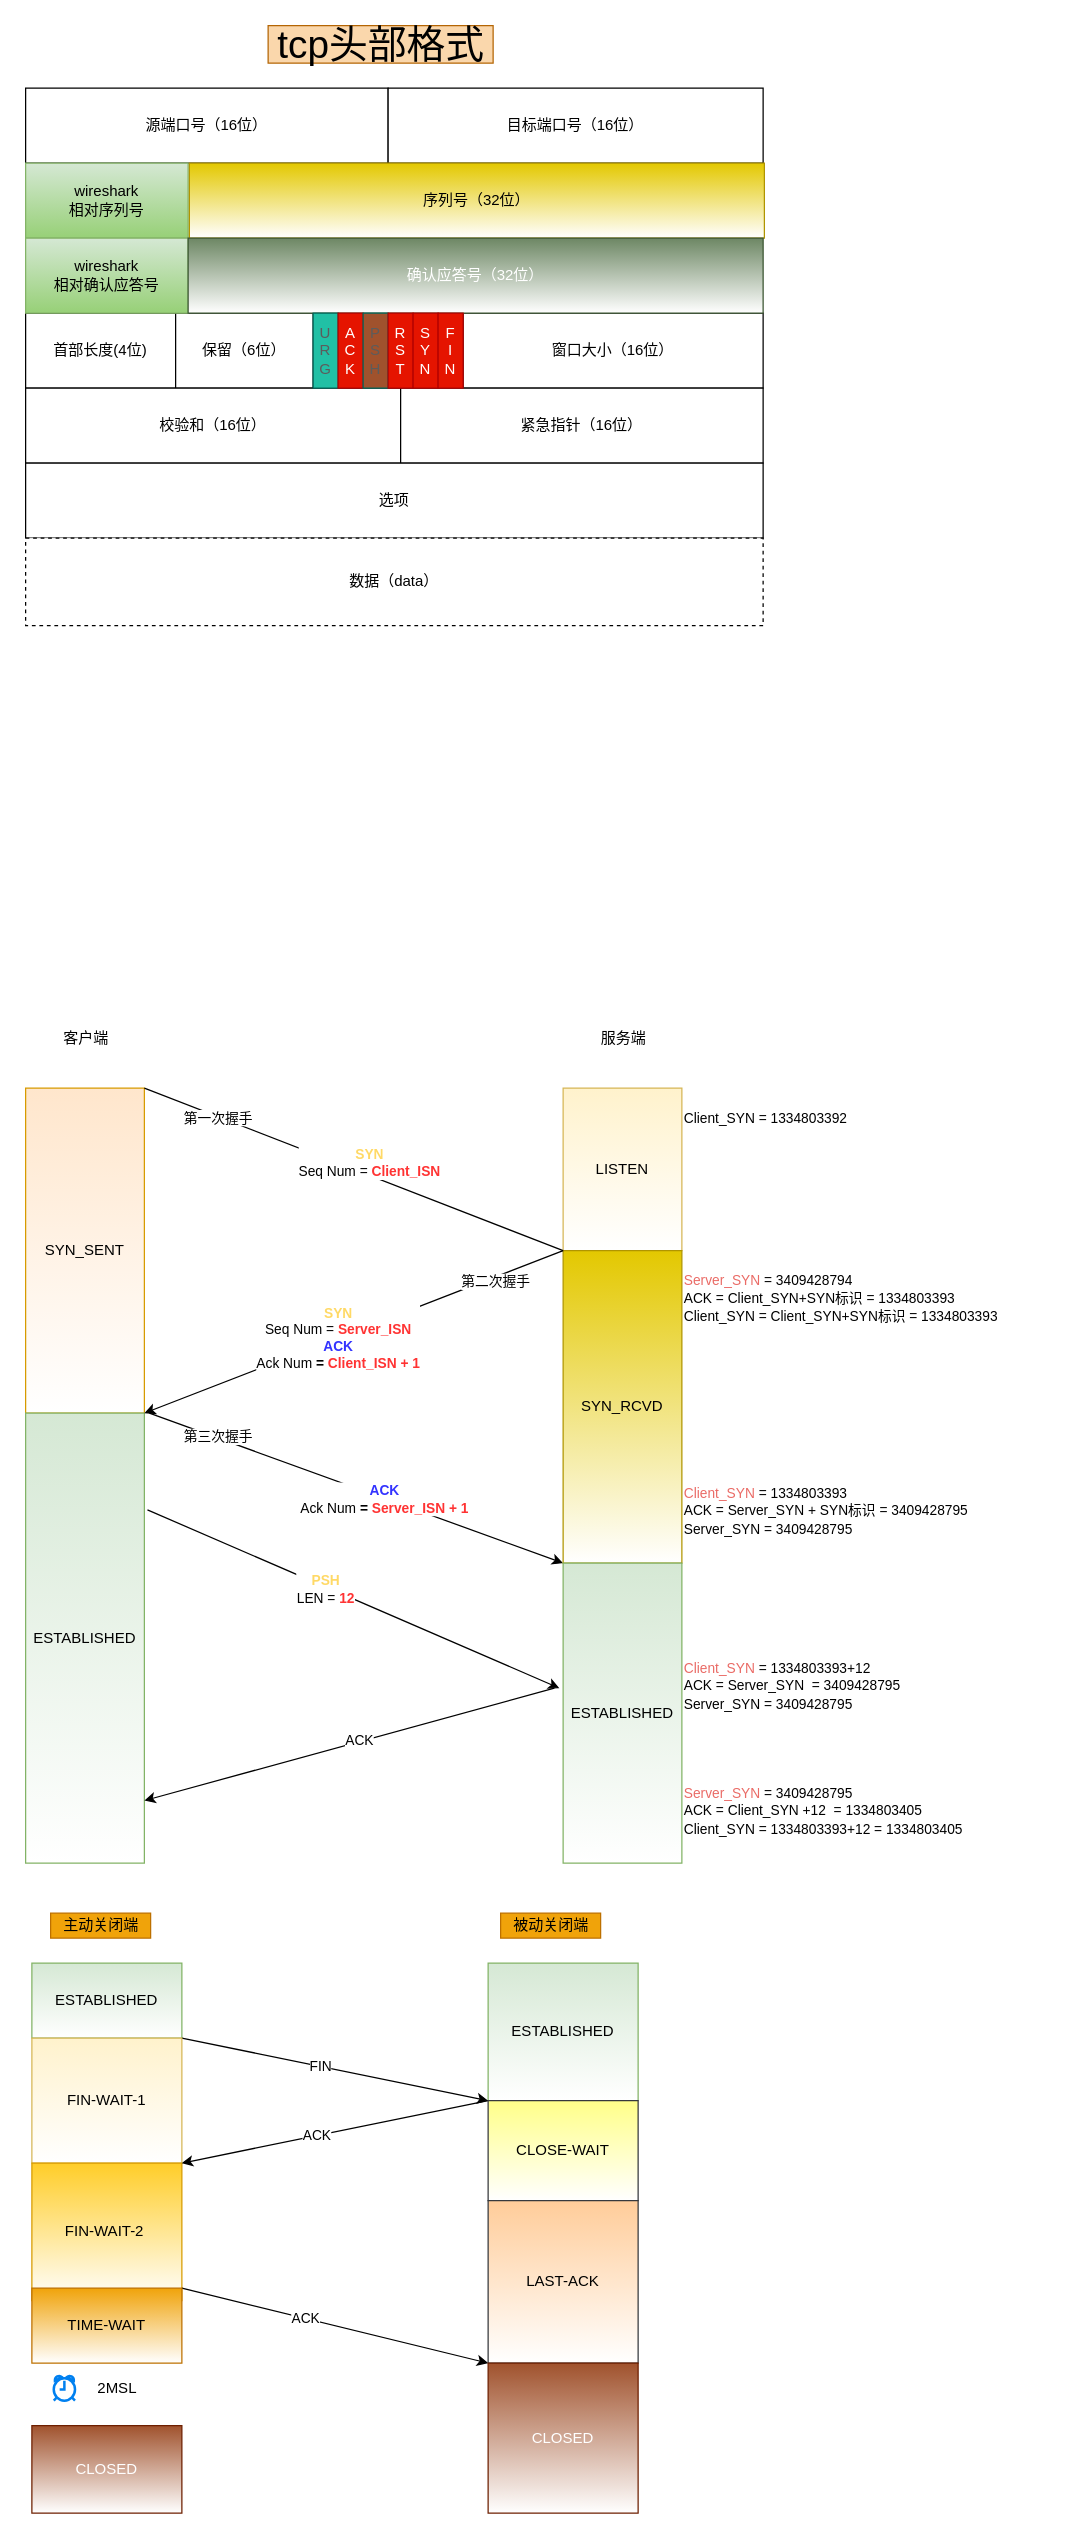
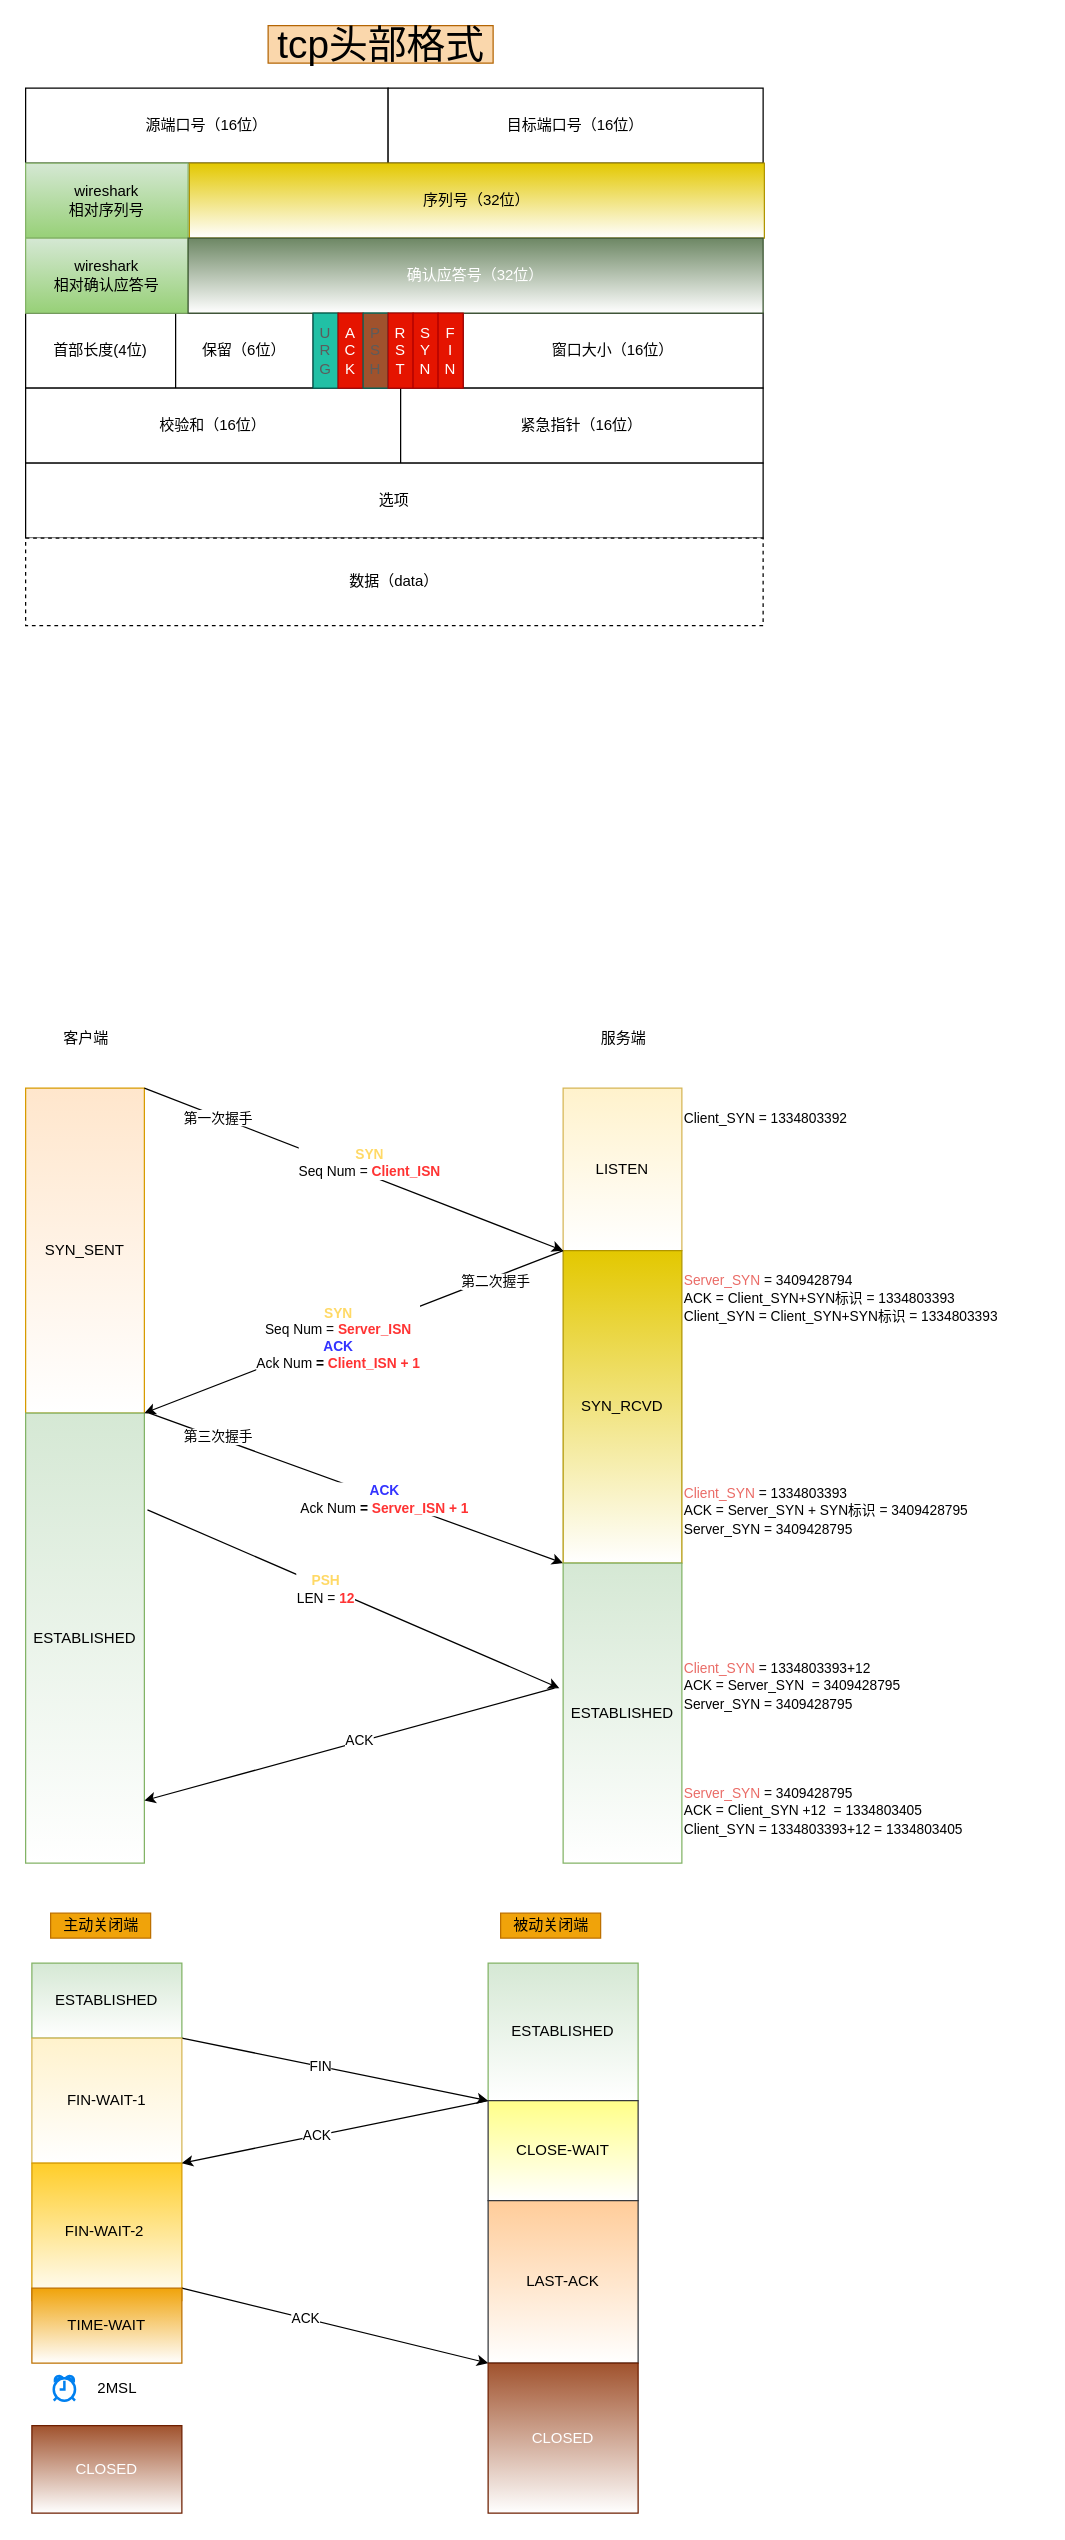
edge "LISTEN" -- "SYN_SENT": arrowhead none -> classic
